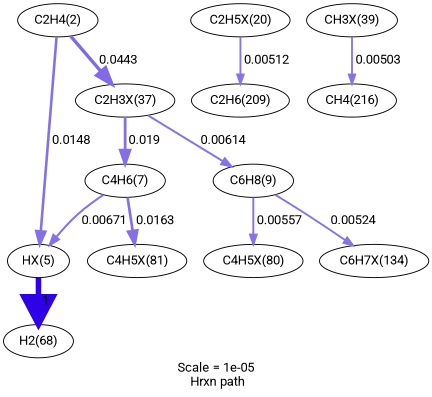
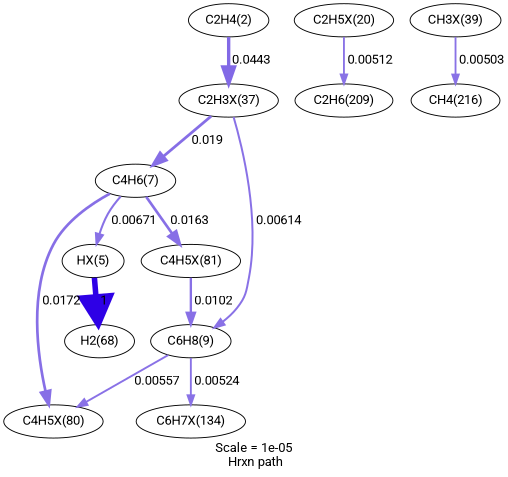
edge "C2H4(2)" -> "HX(5)": removed, label "0.0148"
edge "C4H6(7)" -> "C4H5X(80)": added, label "0.0172"
edge "C4H5X(81)" -> "C6H8(9)": added, label "0.0102"
